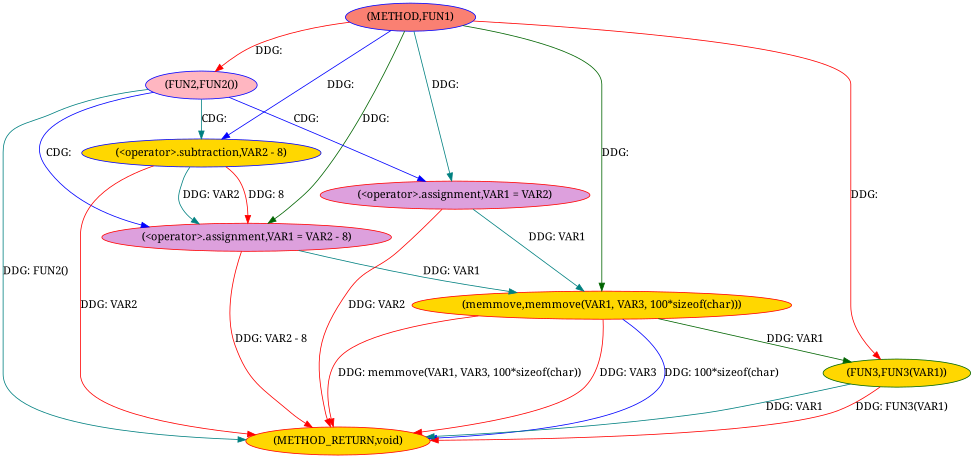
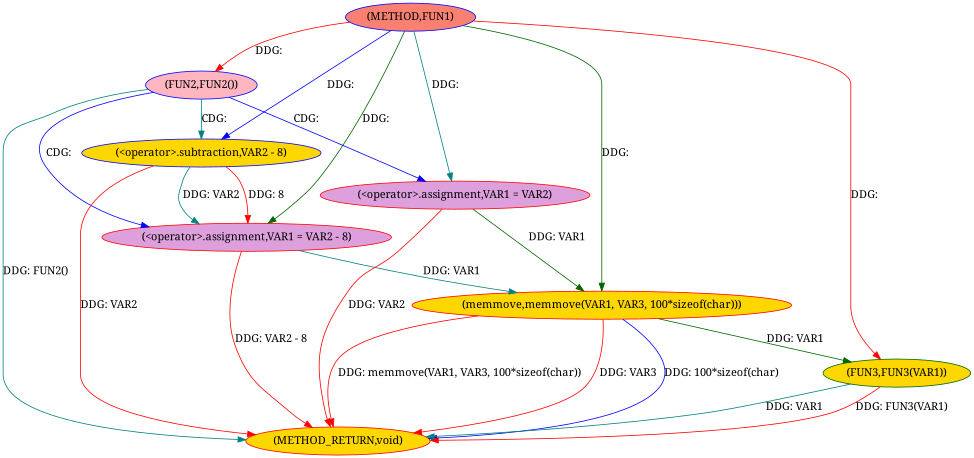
edge "(<operator>.assignment,VAR1 = VAR2)" -> "(memmove,memmove(VAR1, VAR3, 100*sizeof(char)))": color teal -> darkgreen
